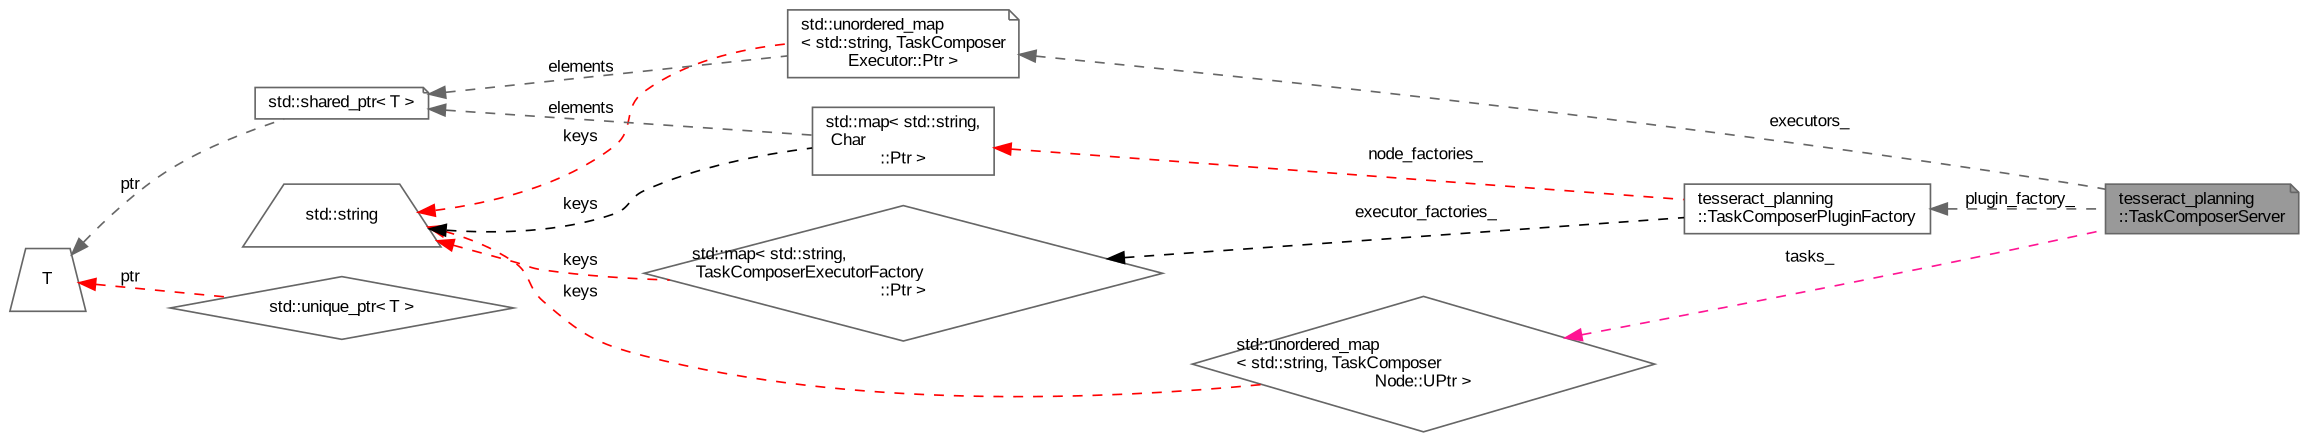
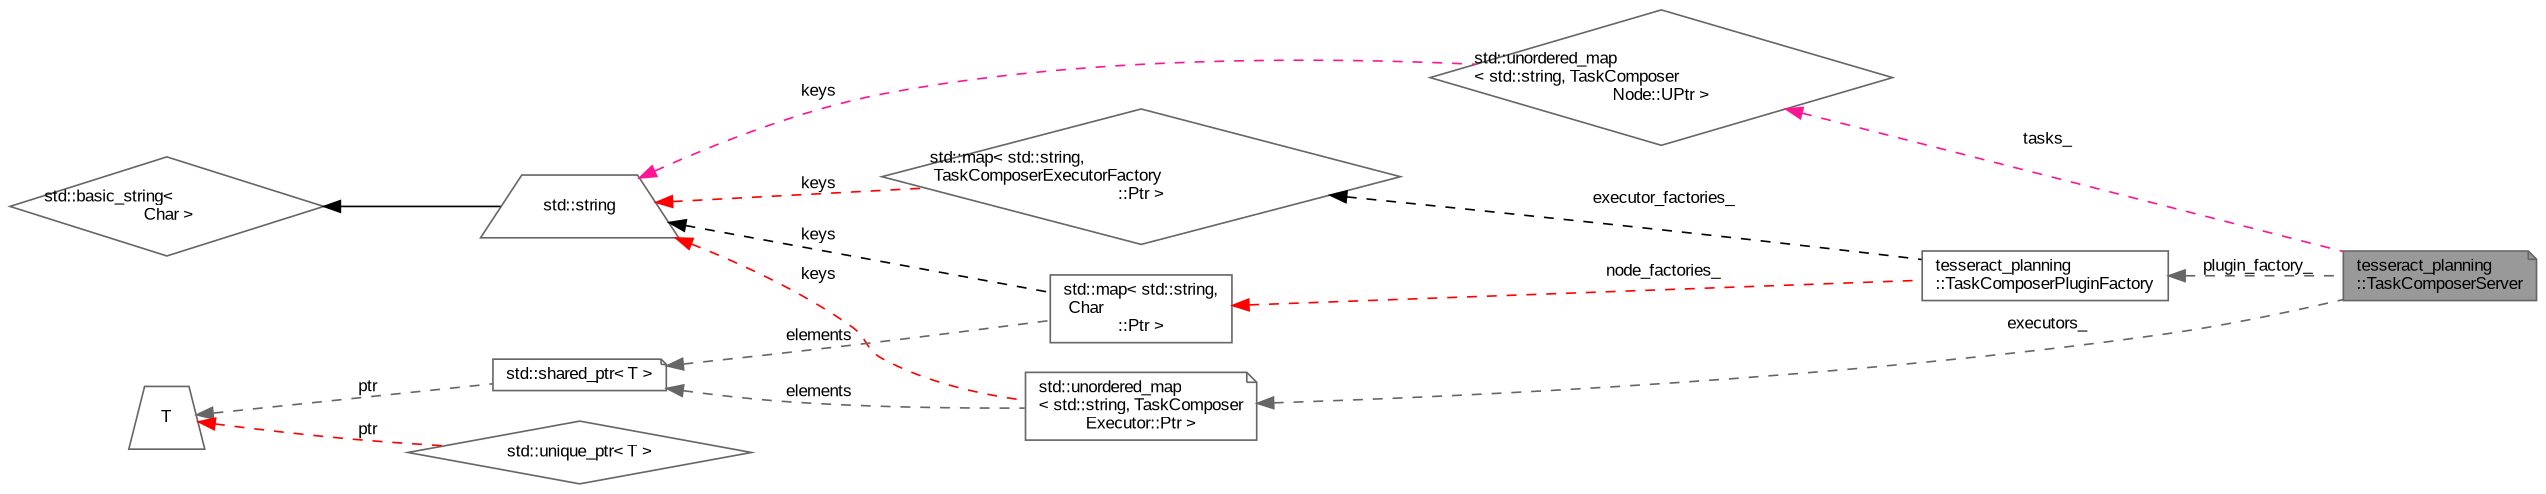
node "std::basic_string< Char >": added
edge "std::unordered_map < std::string, TaskComposer Node::UPtr >" -> "std::string": color red -> deeppink
